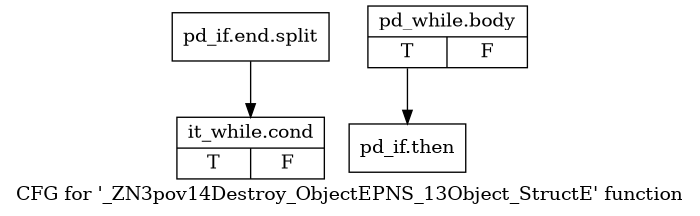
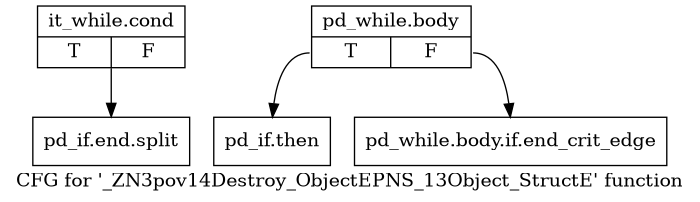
edge "pd_if.end.split" -> "it_while.cond": reversed
node "pd_while.body.if.end_crit_edge": added
